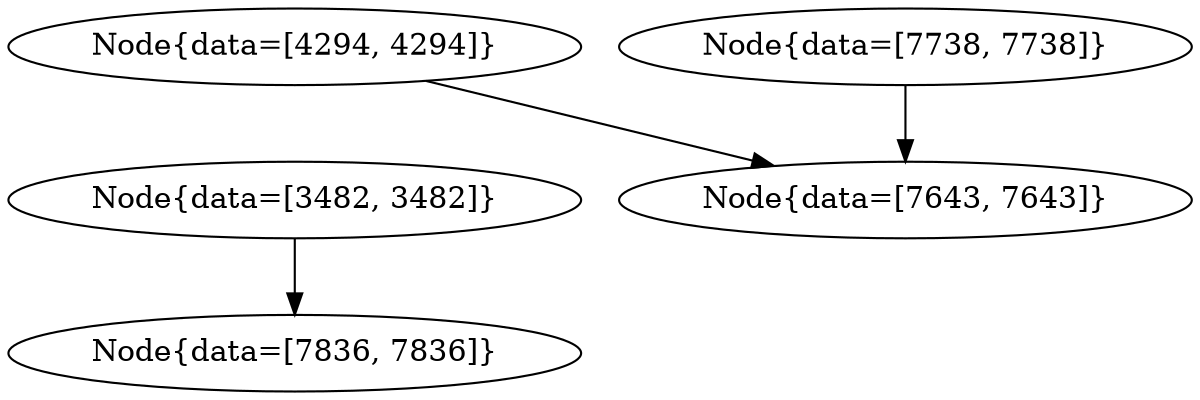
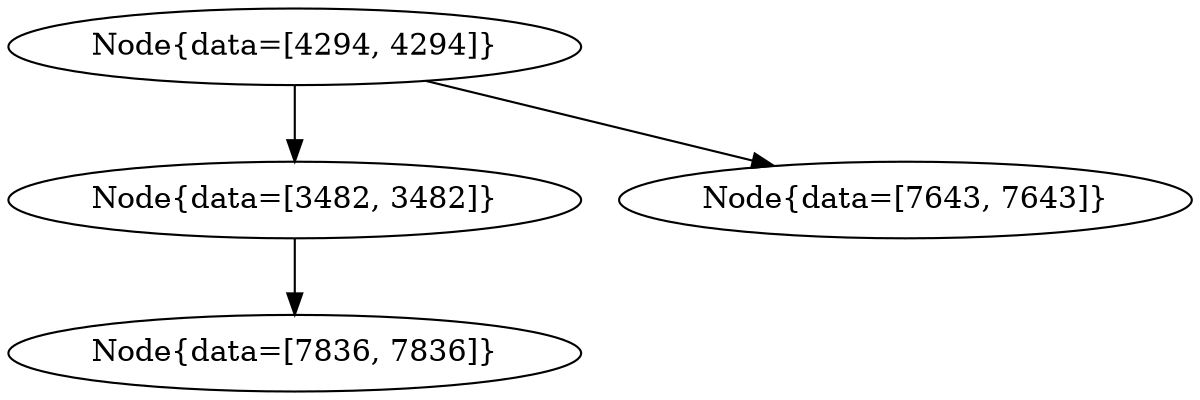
node "Node{data=[7738, 7738]}": removed
edge "Node{data=[4294, 4294]}" -> "Node{data=[3482, 3482]}": added
